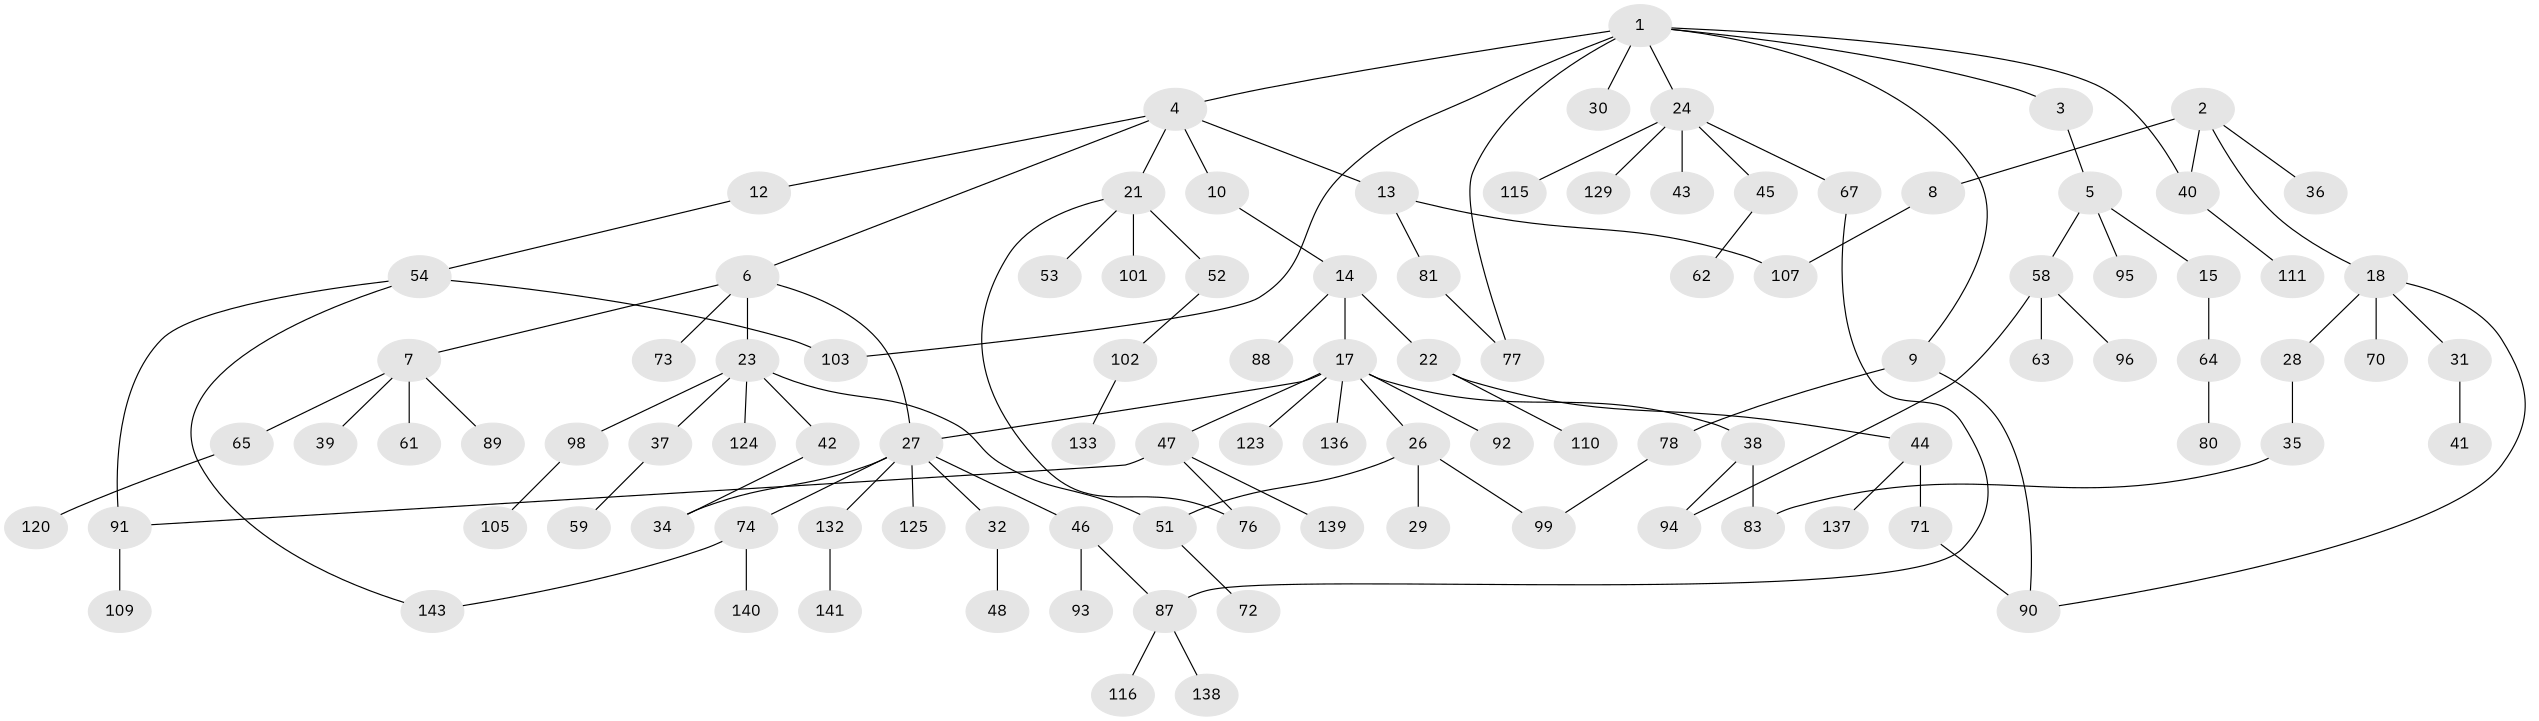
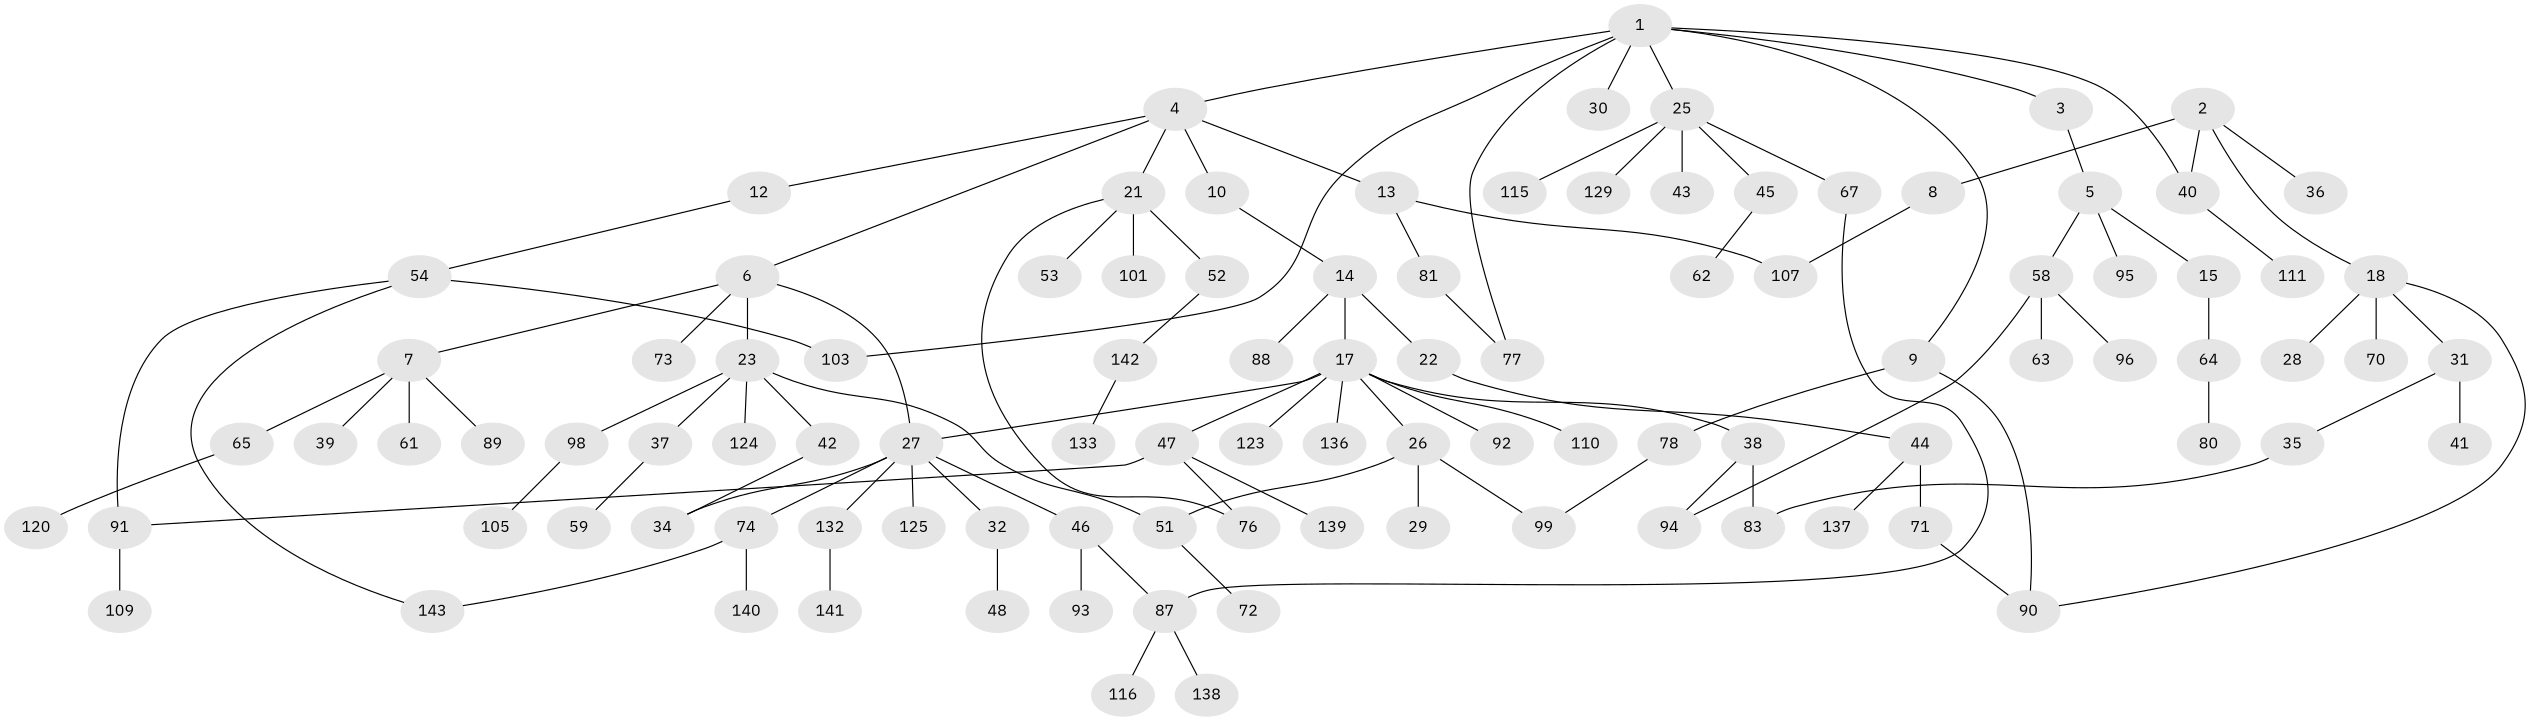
node "24": label "24" -> "25"
node "102": label "102" -> "142"
edge "28" -- "35": now "31" -- "35"
edge "22" -- "110": now "17" -- "110"
